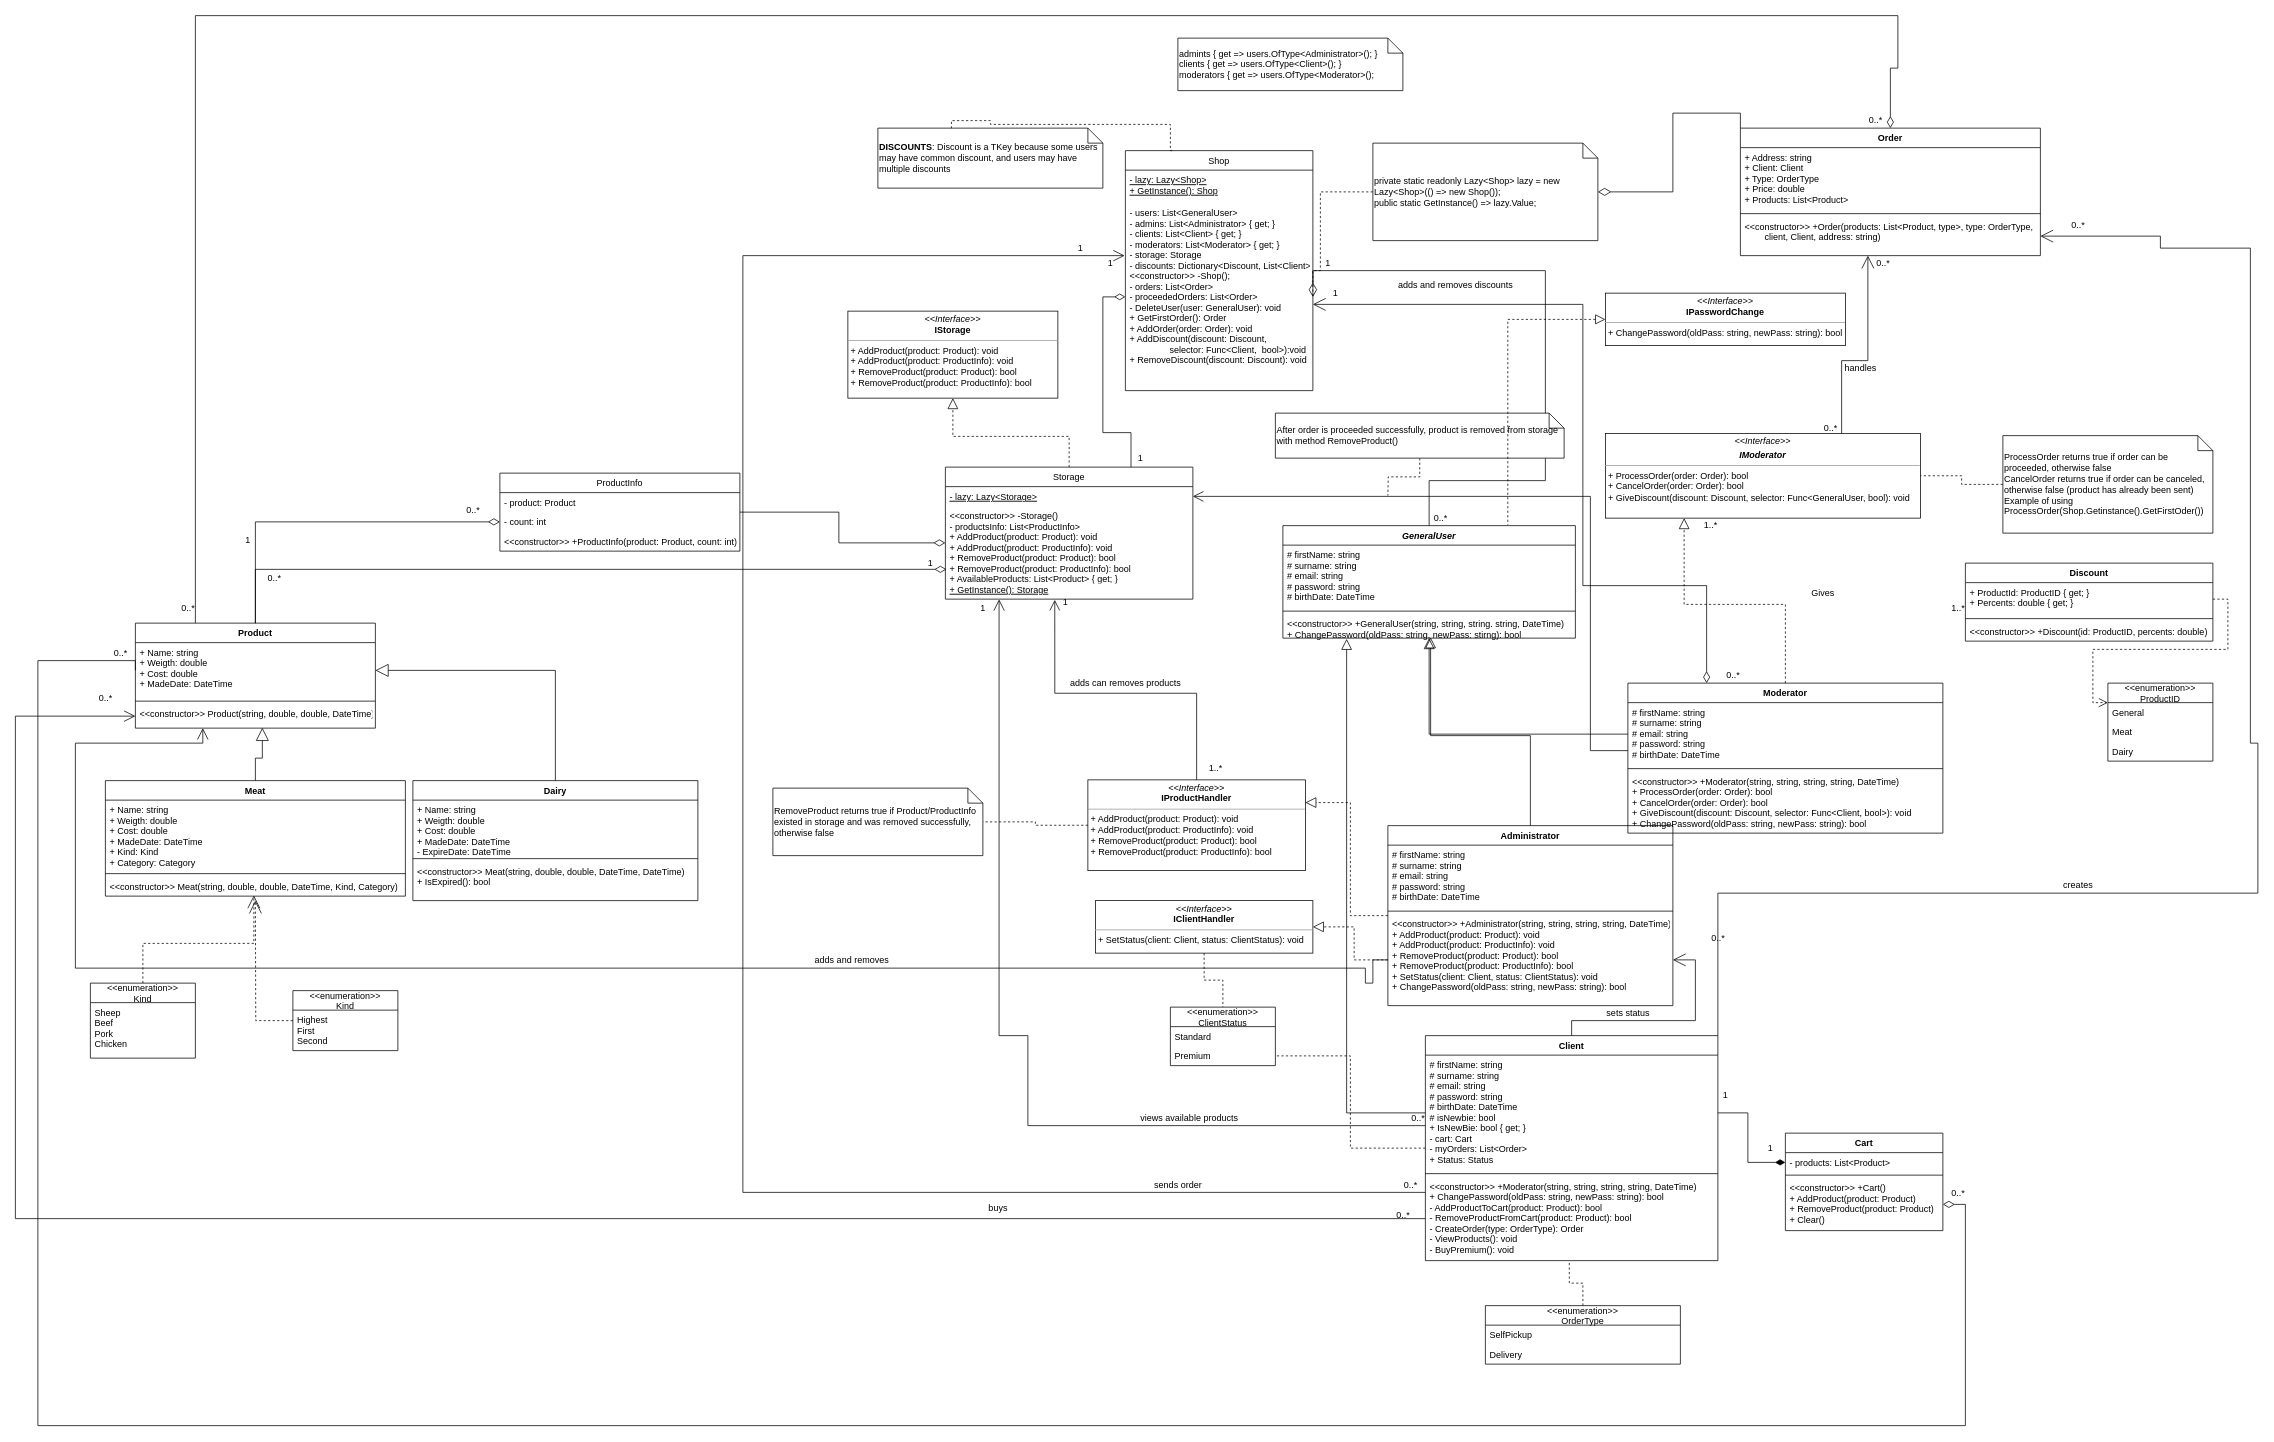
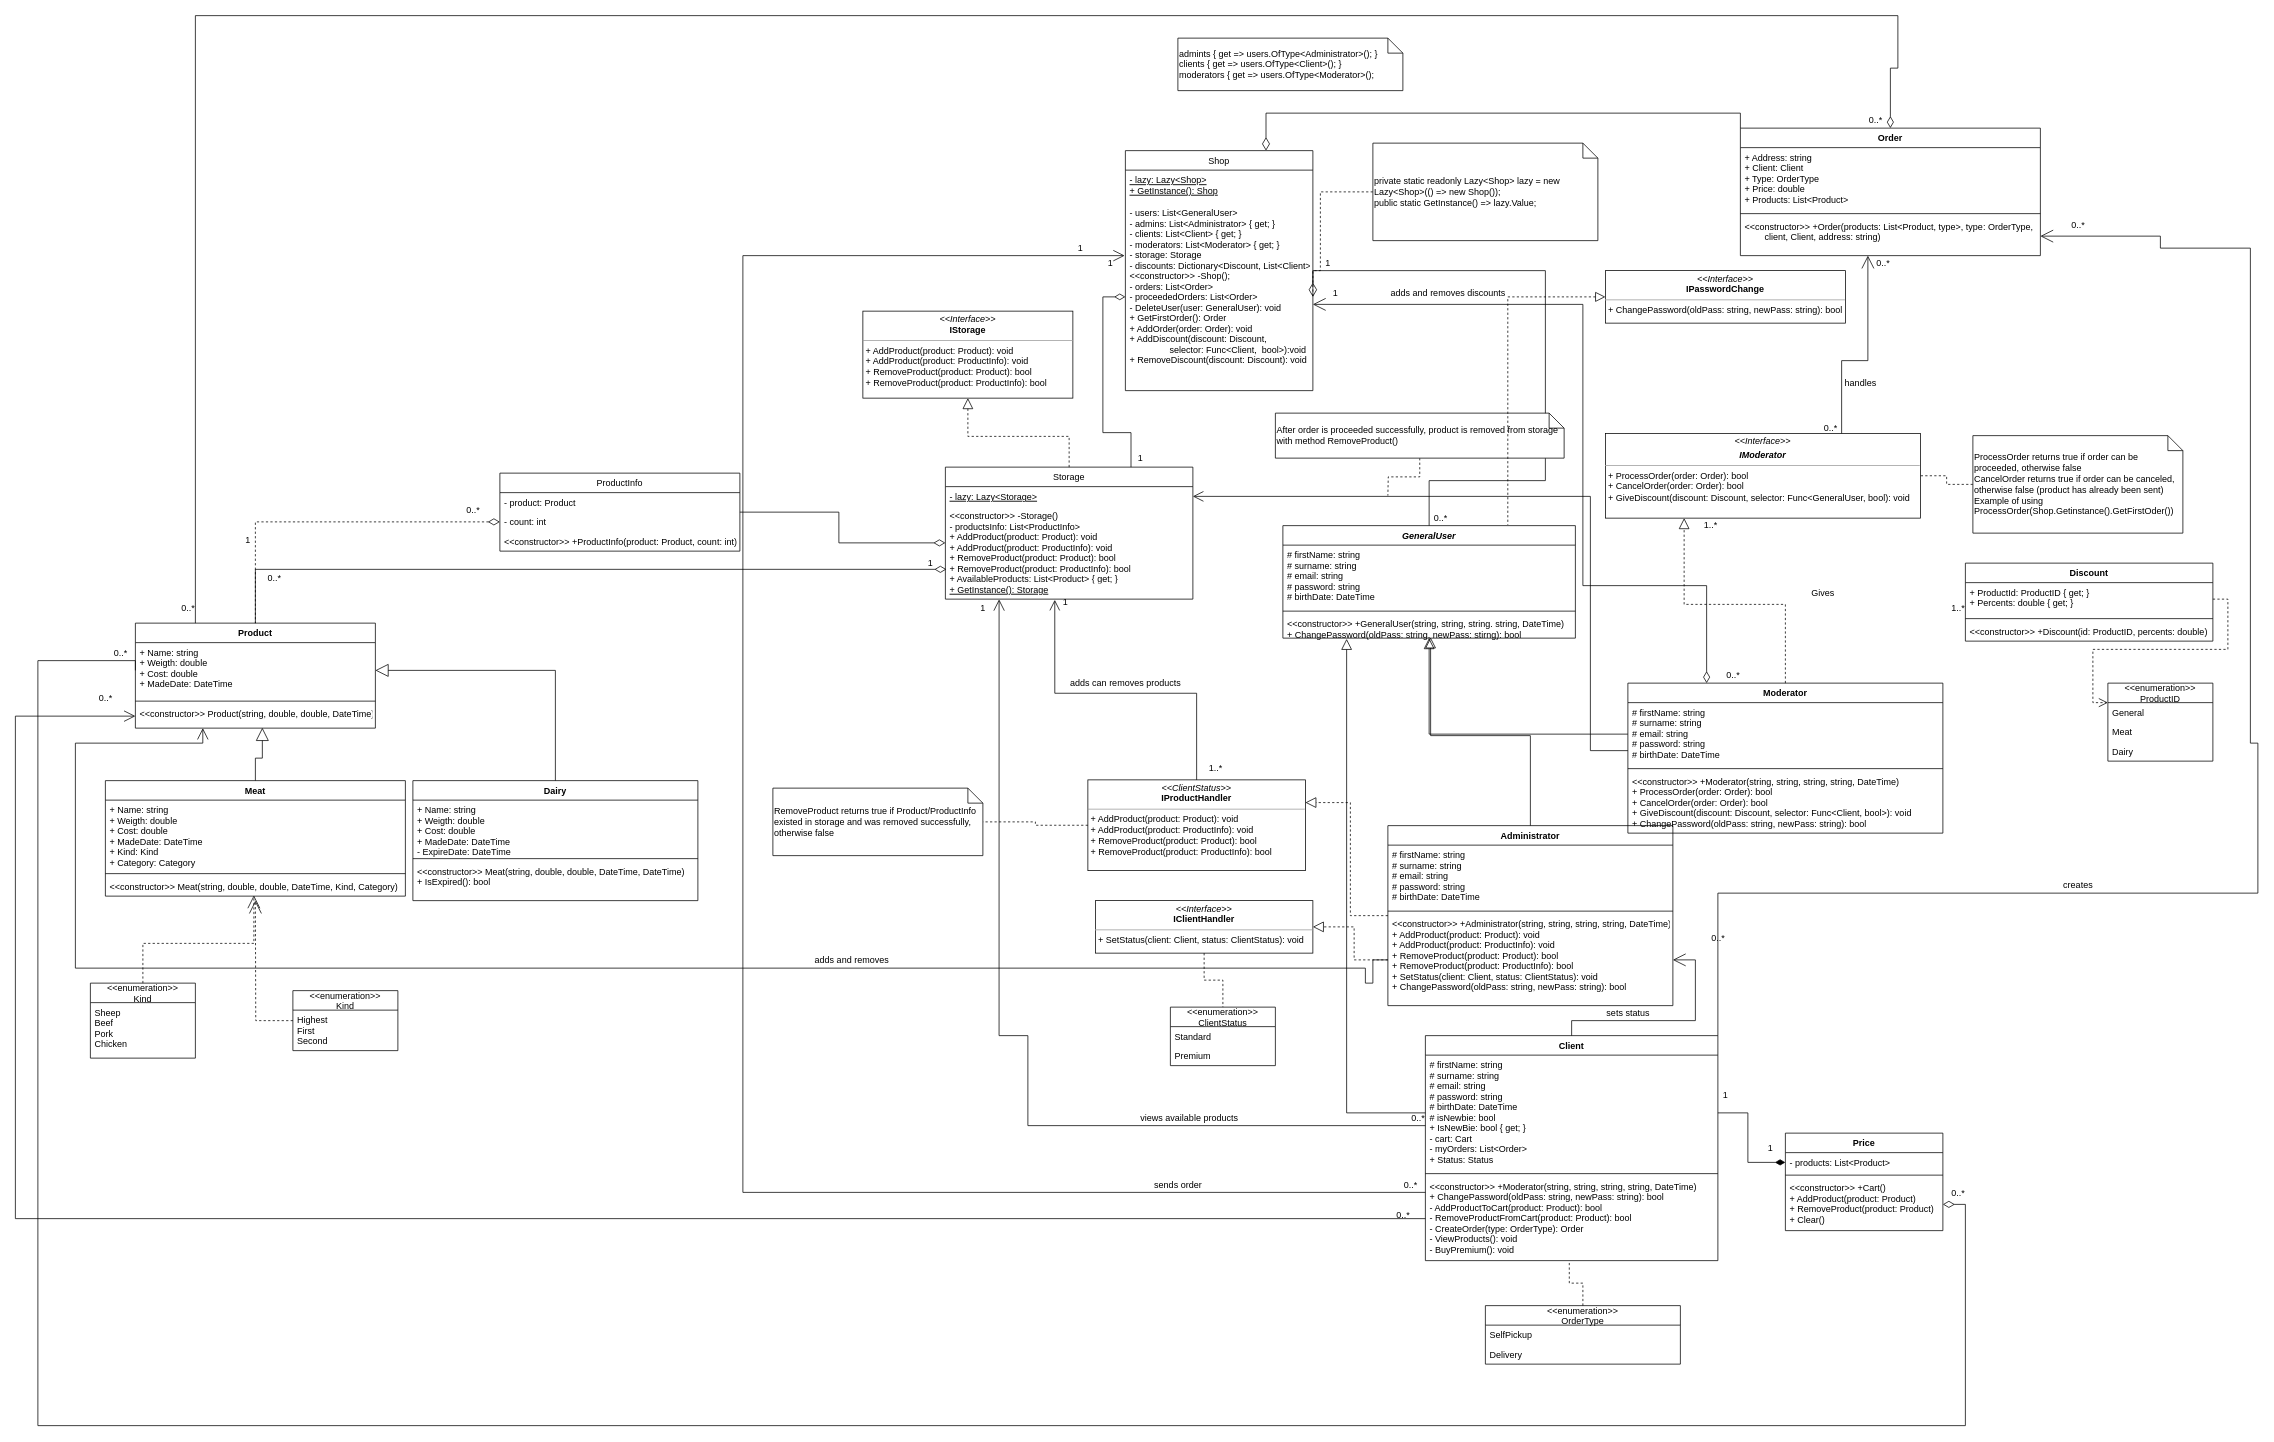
edge "DISCOUNTS: Discount is a TKey because some users may have common discount, and users may have multiple discounts" -- "Shop": removed
node "DISCOUNTS: Discount is a TKey because some users may have common discount, and users may have multiple discounts": removed
edge "Order" -> "private static readonly Lazy<Shop> lazy = new Lazy<Shop>(() => new Shop()); public static GetInstance() => lazy.Value;": now "Order" -> "Shop"
node "adds and removes discounts": moved (1455, 285) -> (1448, 293)
node "<<Interface>> IPasswordChange + ChangePassword(oldPass: string, newPass: string): bool": moved (1725, 319) -> (1725, 297)
node "<<Interface>> IStorage + AddProduct(product: Product): void + AddProduct(product: ProductInfo): void + RemoveProduct(product: Product): bool + RemoveProduct(product: ProductInfo): bool": moved (953, 354) -> (968, 354)
node "handles": moved (1860, 368) -> (1860, 383)
node "ProcessOrder returns true if order can be proceeded, otherwise false CancelOrder returns true if order can be canceled, otherwise false (product has already been sent) Example of using ProcessOrder(Shop.Getinstance().GetFirstOder())": moved (2108, 484) -> (2078, 484)
edge "Product" -> "- count: int": style solid -> dashed
node "<<Interface>> IProductHandler + AddProduct(product: Product): void + AddProduct(product: ProductInfo): void + RemoveProduct(product: Product): bool + RemoveProduct(product: ProductInfo): bool": label "<<Interface>> IProductHandler + AddProduct(product: Product): void + AddProduct(product: ProductInfo): void + RemoveProduct(product: Product): bool + RemoveProduct(product: ProductInfo): bool" -> "<<ClientStatus>> IProductHandler + AddProduct(product: Product): void + AddProduct(product: ProductInfo): void + RemoveProduct(product: Product): bool + RemoveProduct(product: ProductInfo): bool"
edge "Premium" -- "Client": removed
node "Cart": label "Cart" -> "Price"
node "buys": removed
